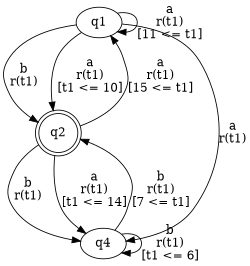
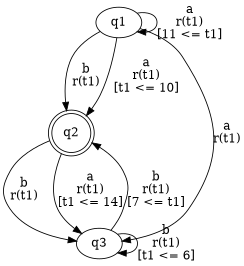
edge "q2" -> "q1": removed, label "a r(t1) [15 <= t1]"
node "q4": label "q4" -> "q3"
